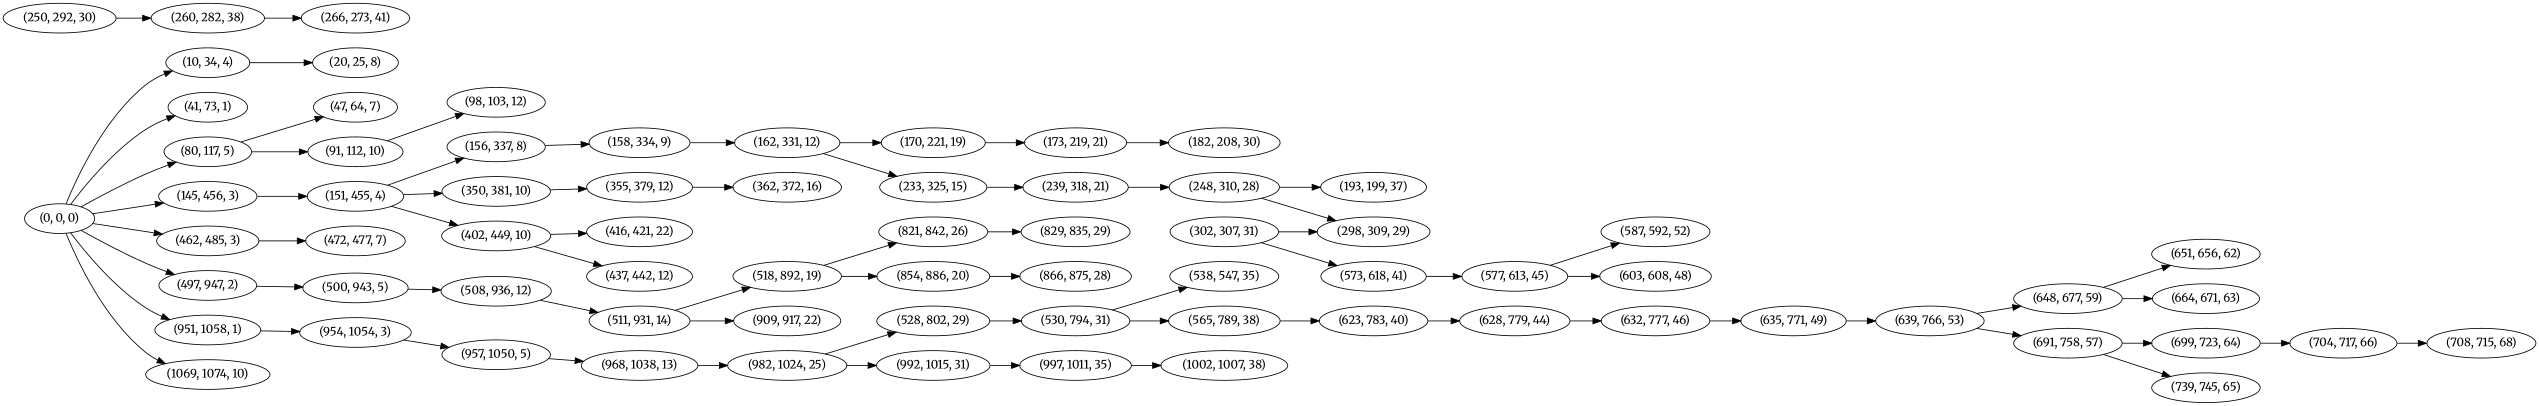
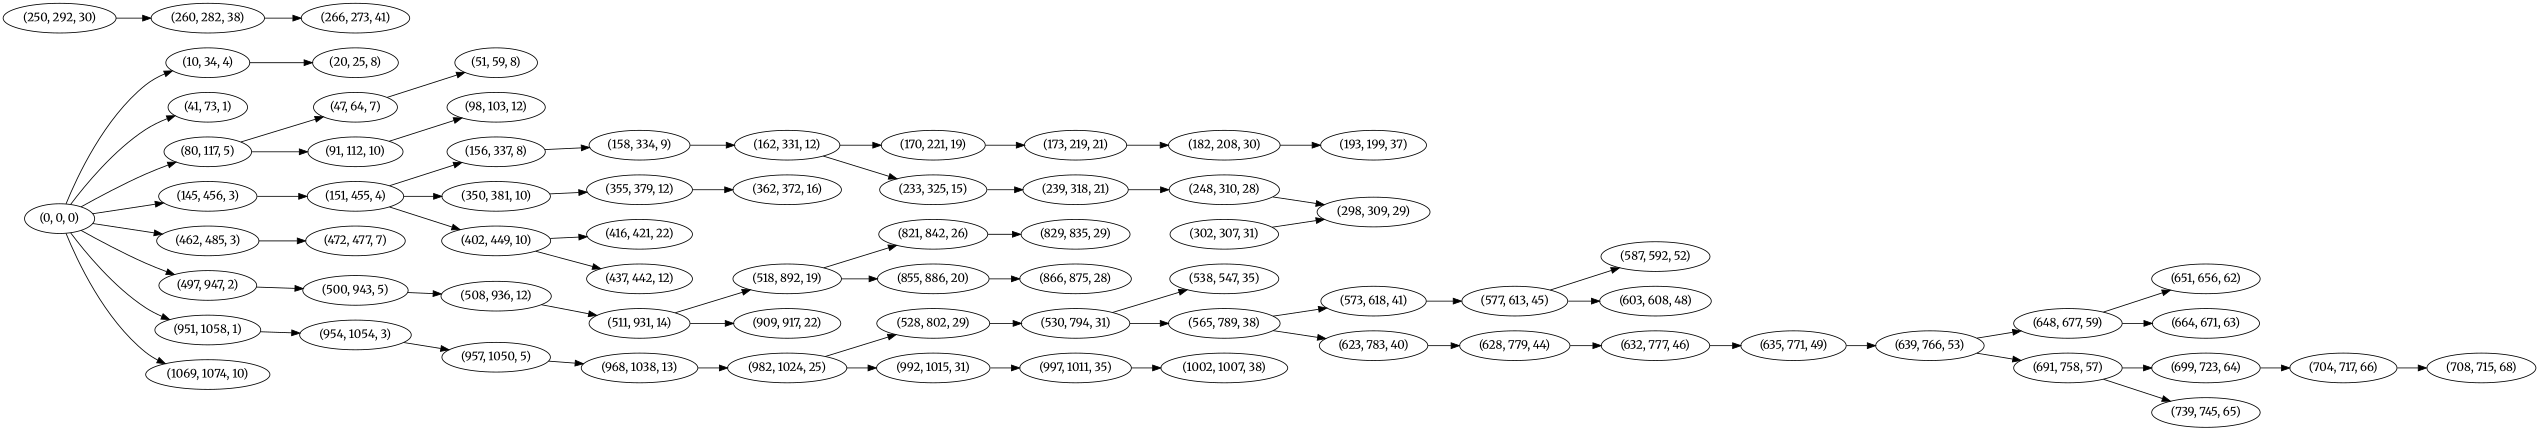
node "(51, 59, 8)": added
edge "(248, 310, 28)" -> "(193, 199, 37)": now "(182, 208, 30)" -> "(193, 199, 37)"
edge "(302, 307, 31)" -> "(573, 618, 41)": now "(565, 789, 38)" -> "(573, 618, 41)"
node "(854, 886, 20)": label "(854, 886, 20)" -> "(855, 886, 20)"
